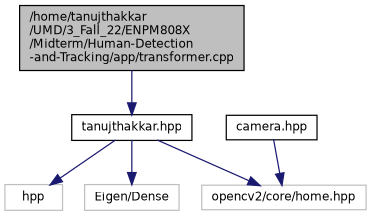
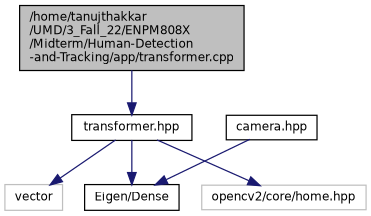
node "tanujthakkar.hpp": label "tanujthakkar.hpp" -> "transformer.hpp"
edge "camera.hpp" -> "opencv2/core/home.hpp": now "camera.hpp" -> "Eigen/Dense"
node "hpp": label "hpp" -> "vector"
node "Eigen/Dense": color grey75 -> black
